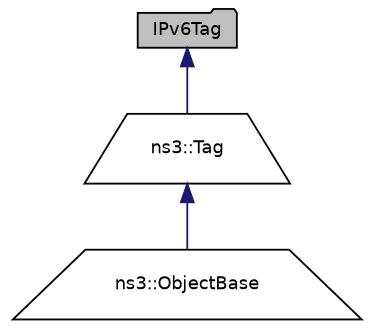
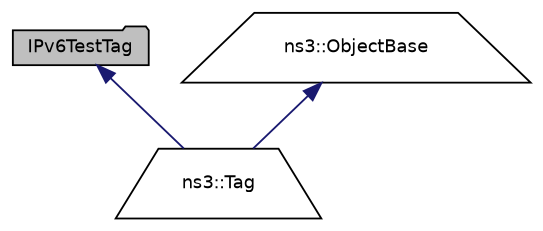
node "IPv6Tag": label "IPv6Tag" -> "IPv6TestTag"
edge "ns3::ObjectBase" -> "ns3::Tag": reversed
